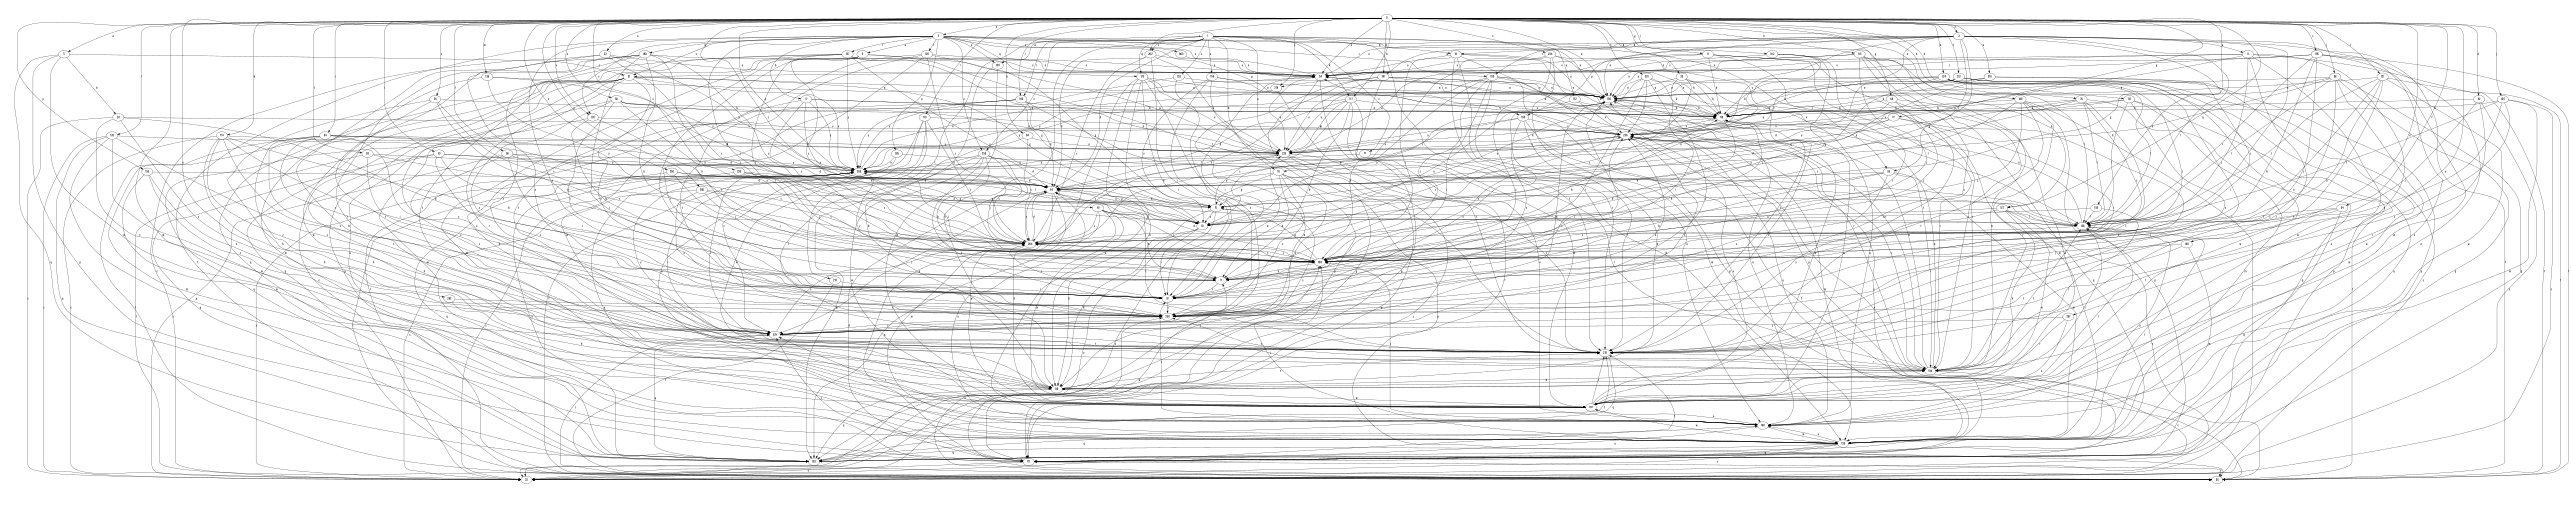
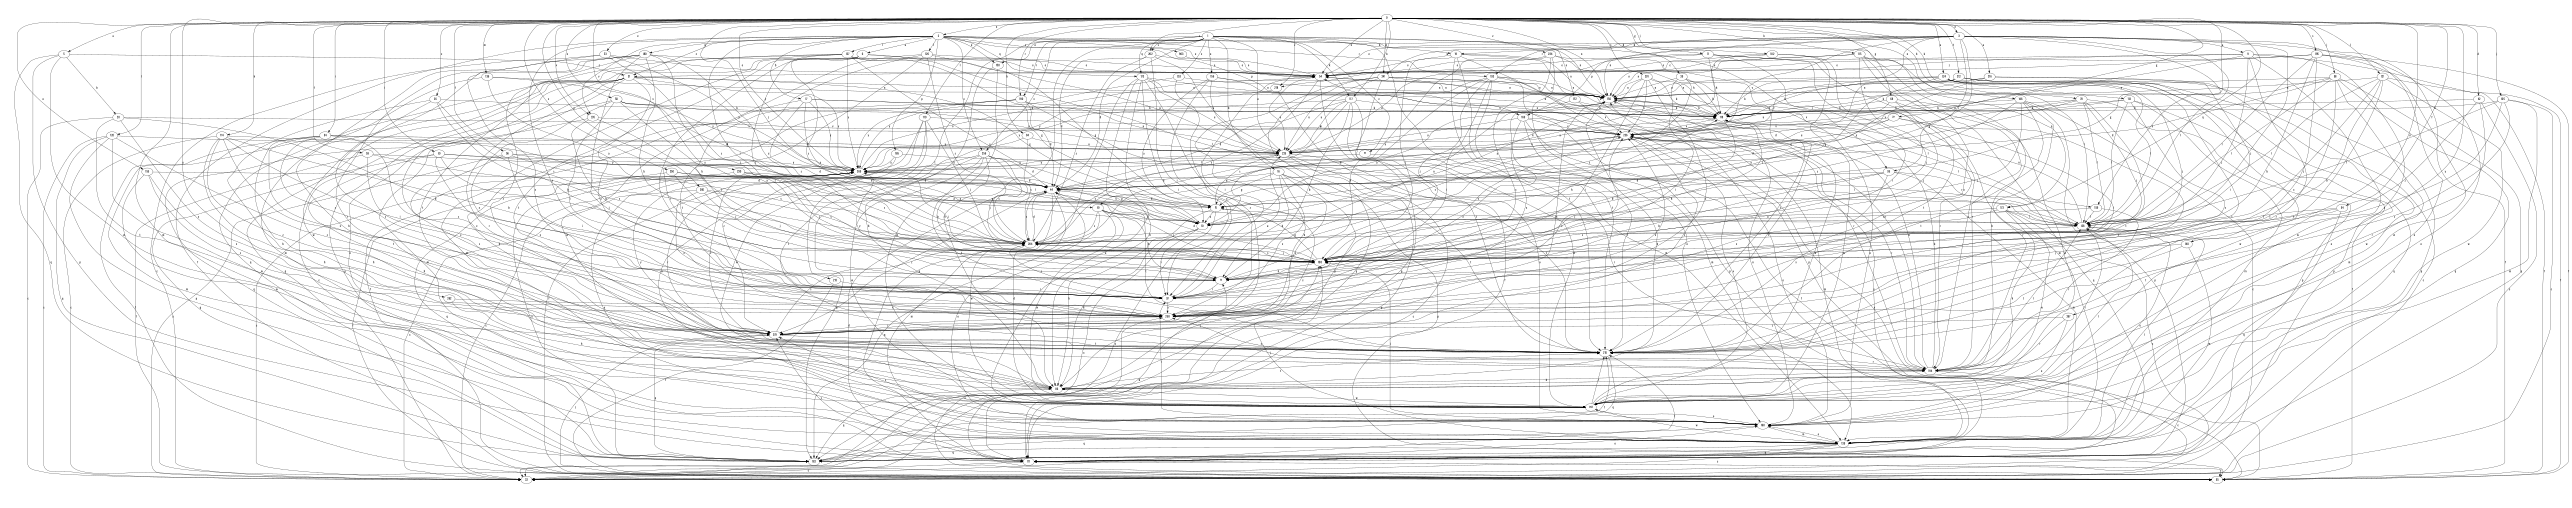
edge "169" -> "16": now "169" -> "128"
edge "102" -> "10": now "102" -> "99"
edge "94" -> "44": removed, label "d"
edge "95" -> "194": now "95" -> "159"
